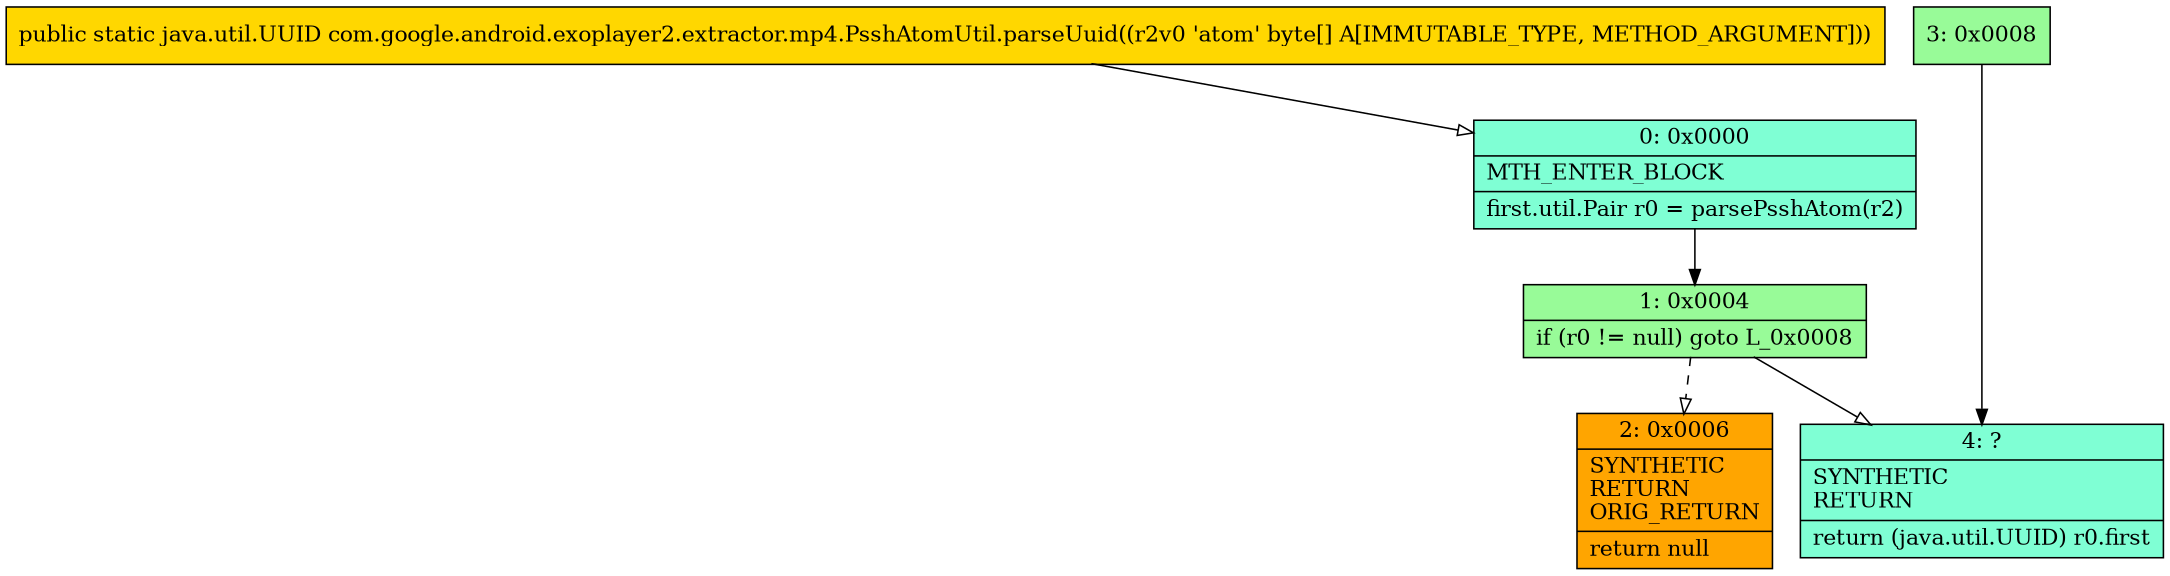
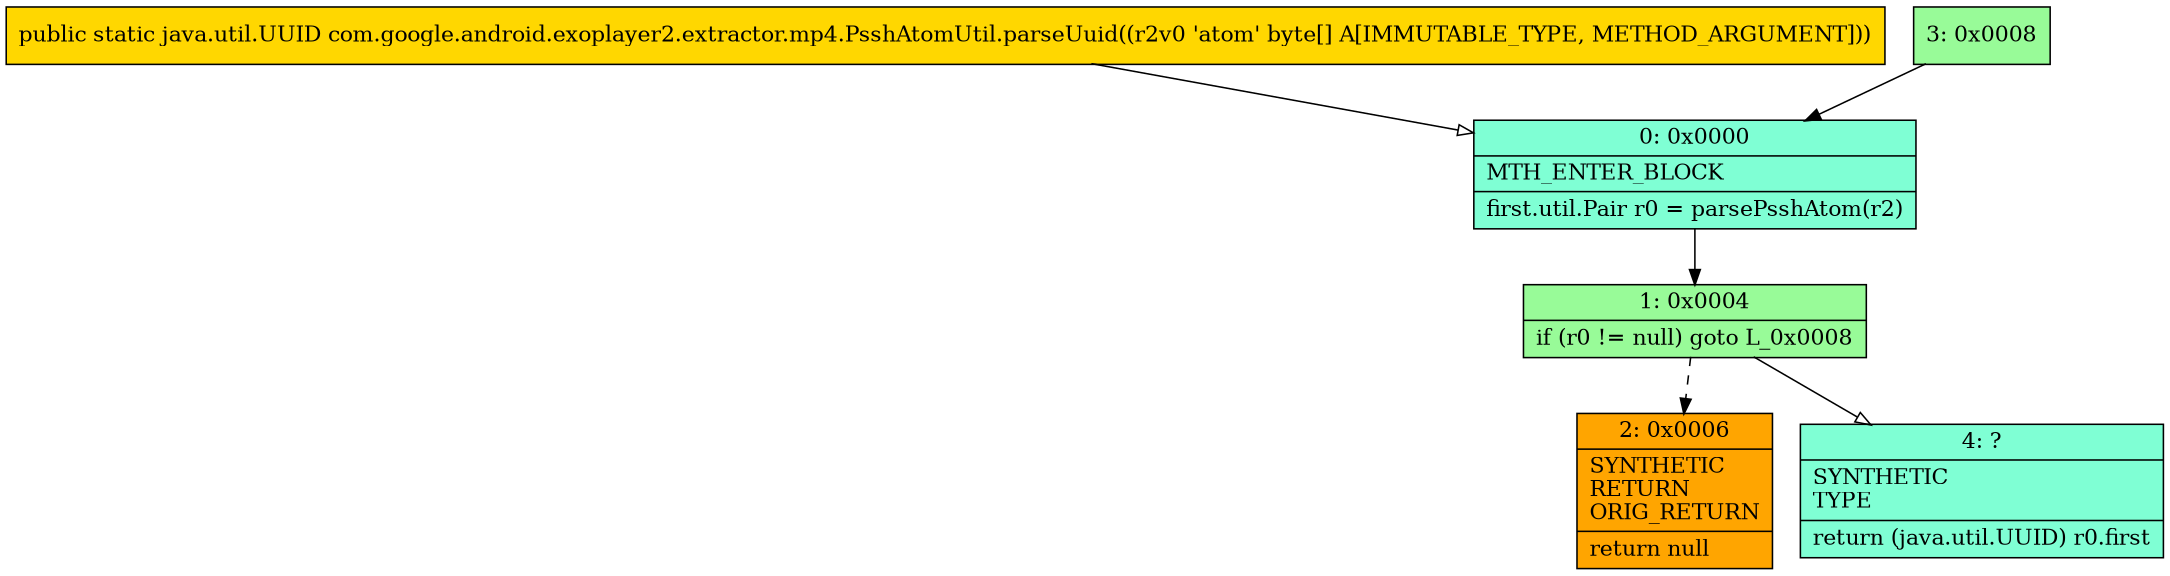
edge "3: 0x0008" -> "4: ?": now "3: 0x0008" -> "0: 0x0000"
edge "1: 0x0004" -> "2: 0x0006": arrowhead onormal -> normal
node "4: ?": text "RETURN" -> "TYPE"
